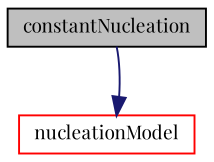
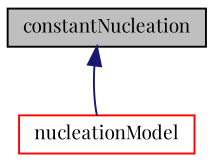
edge "constantNucleation" -> "nucleationModel": reversed
